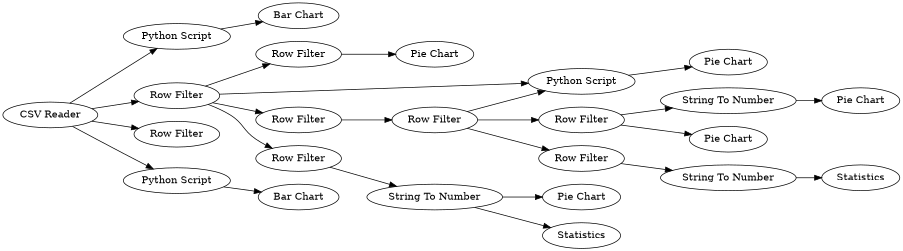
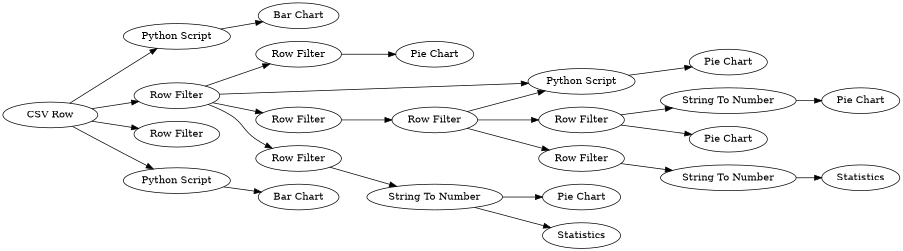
node "CSV Reader": label "CSV Reader" -> "CSV Row"
